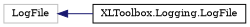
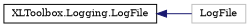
edge "XLToolbox.Logging.LogFile" -> "LogFile": reversed
